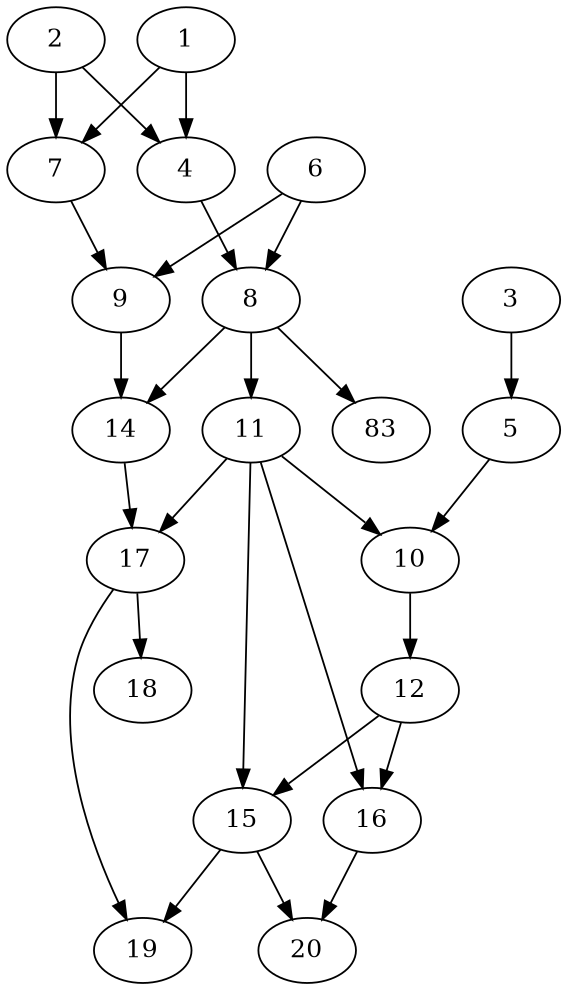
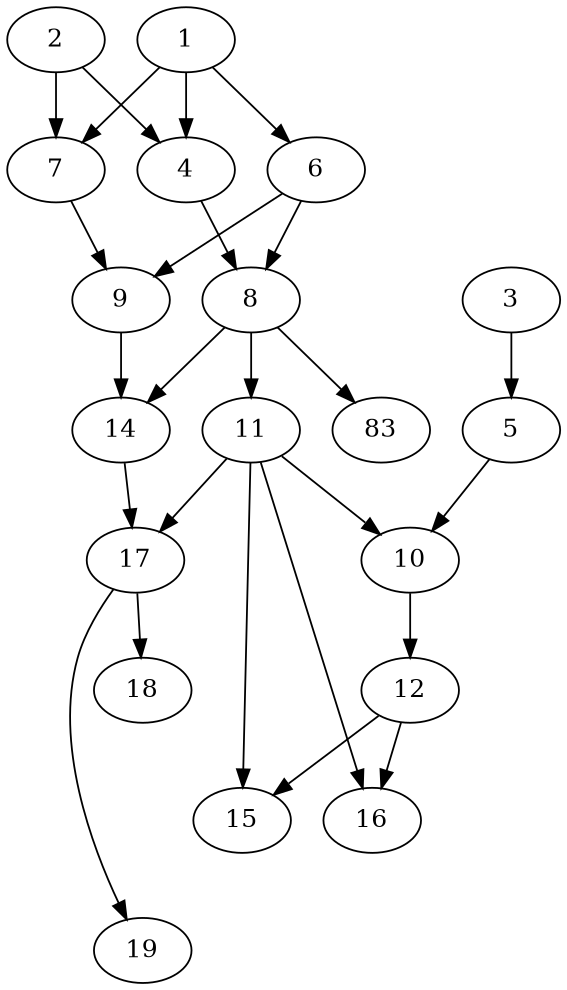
edge "1" -> "6": added
edge "15" -> "19": removed
node "20": removed
